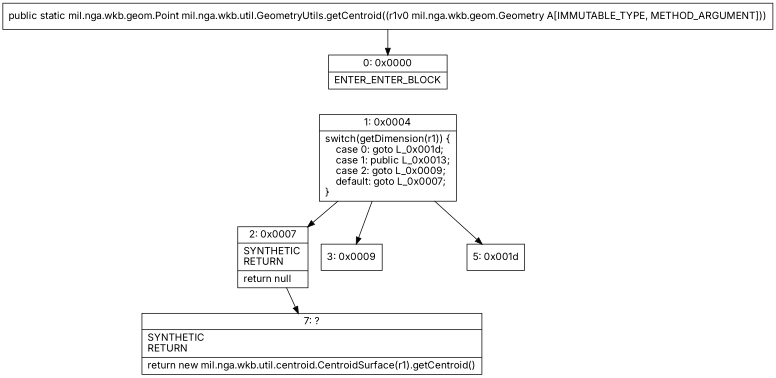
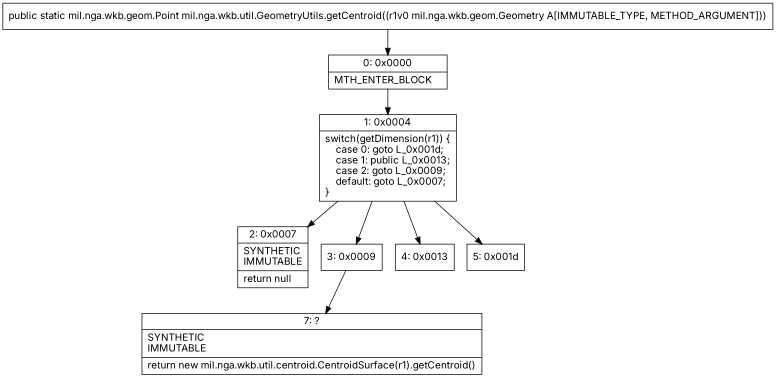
node "0: 0x0000": text "ENTER_ENTER_BLOCK" -> "MTH_ENTER_BLOCK"
edge "0: 0x0000" -> "1: 0x0004": added
node "4: 0x0013": added
node "2: 0x0007": text "RETURN" -> "IMMUTABLE"
edge "2: 0x0007" -> "7: ?": now "3: 0x0009" -> "7: ?"
node "7: ?": text "RETURN" -> "IMMUTABLE"
